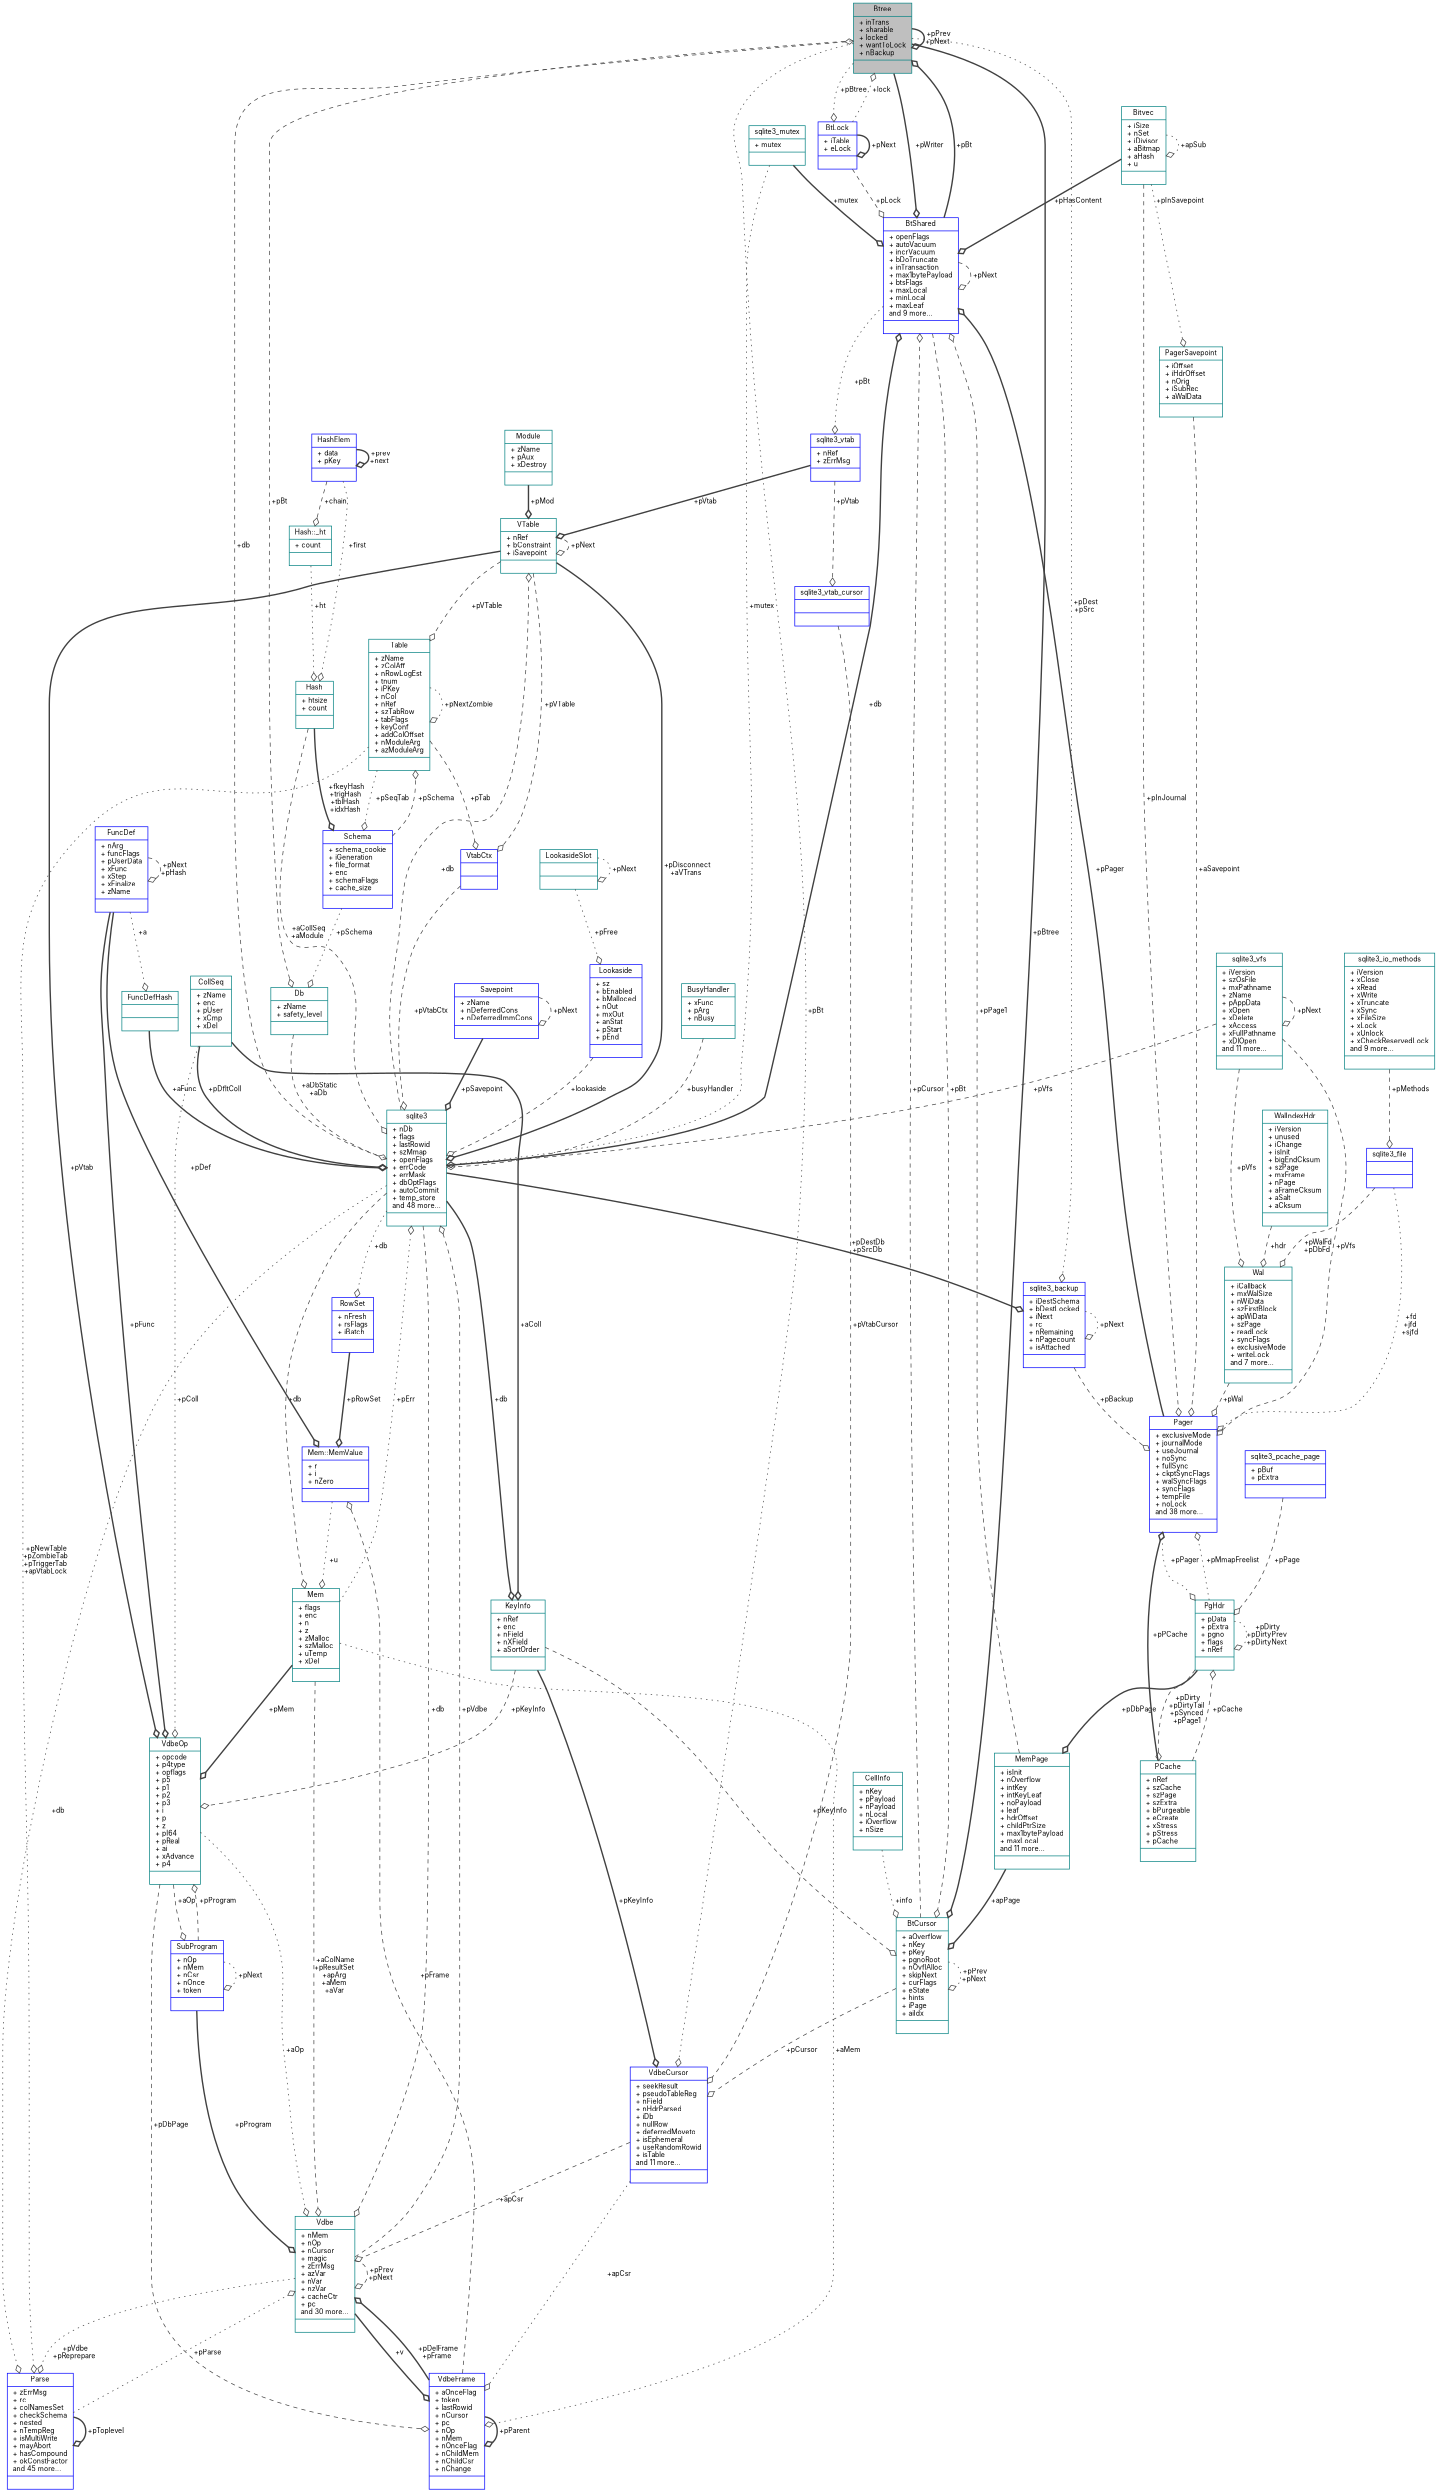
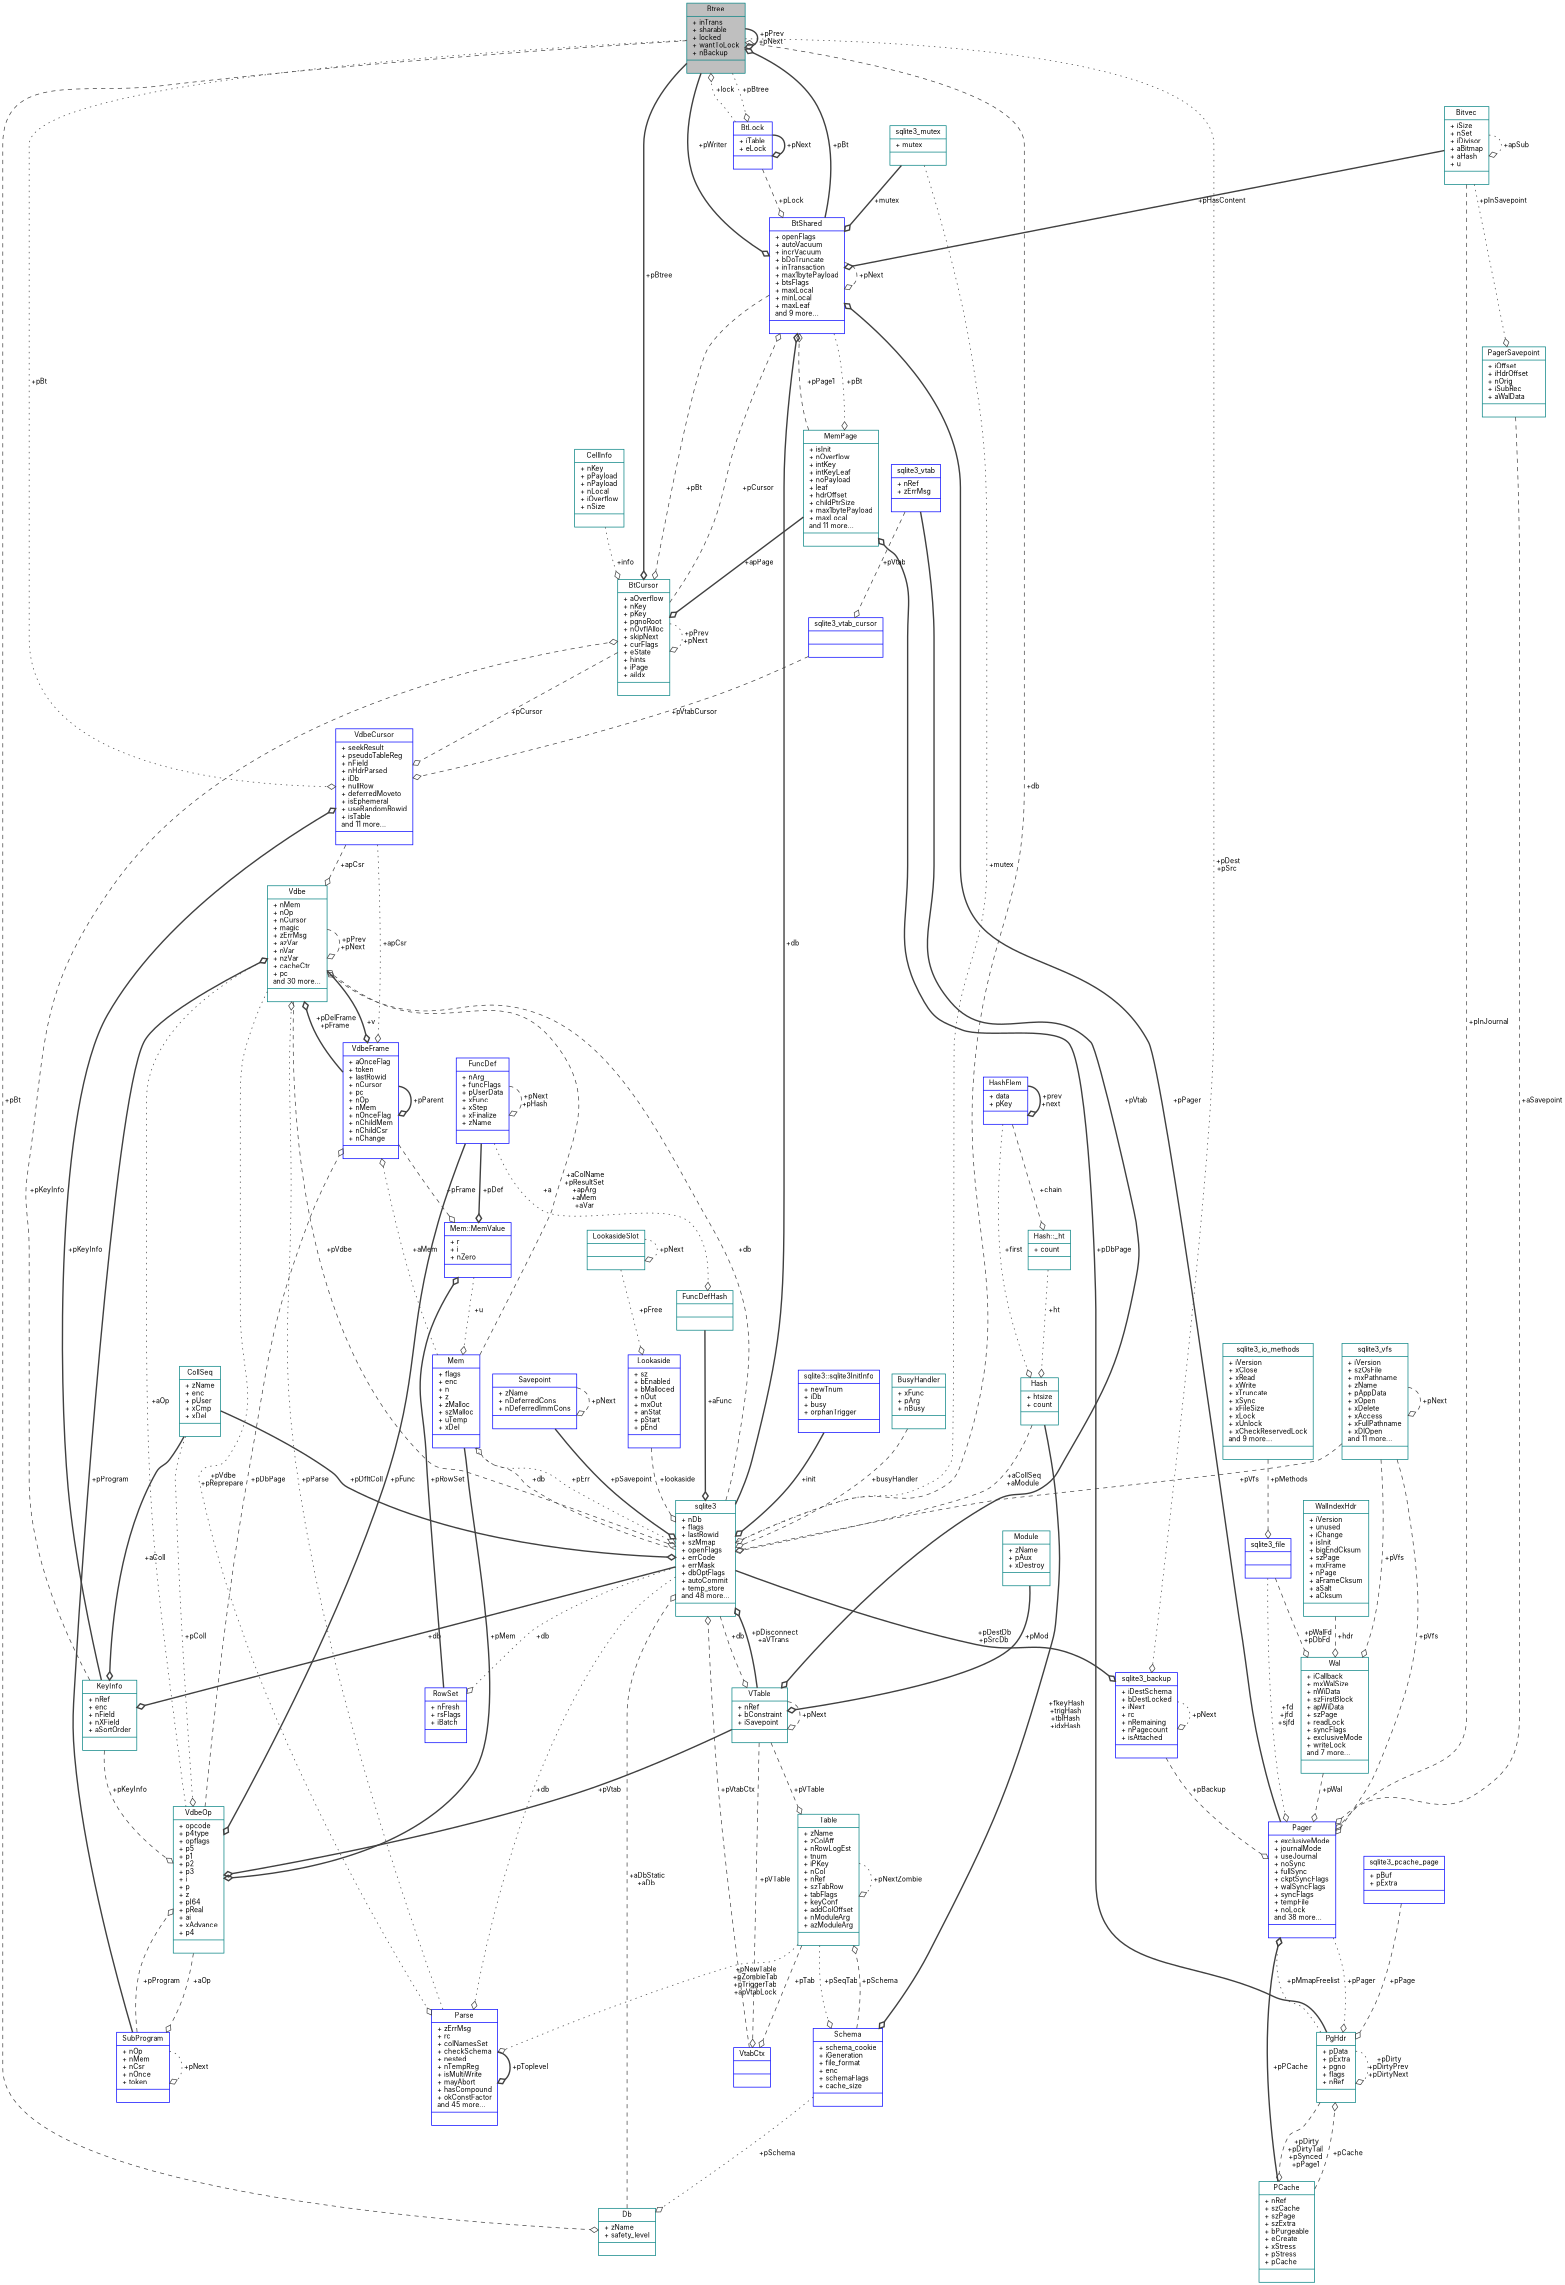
edge "BtShared" -> "sqlite3_vtab": now "BtShared" -> "MemPage"
node "sqlite3::sqlite3InitInfo": added
node "Mem": color teal -> blue
